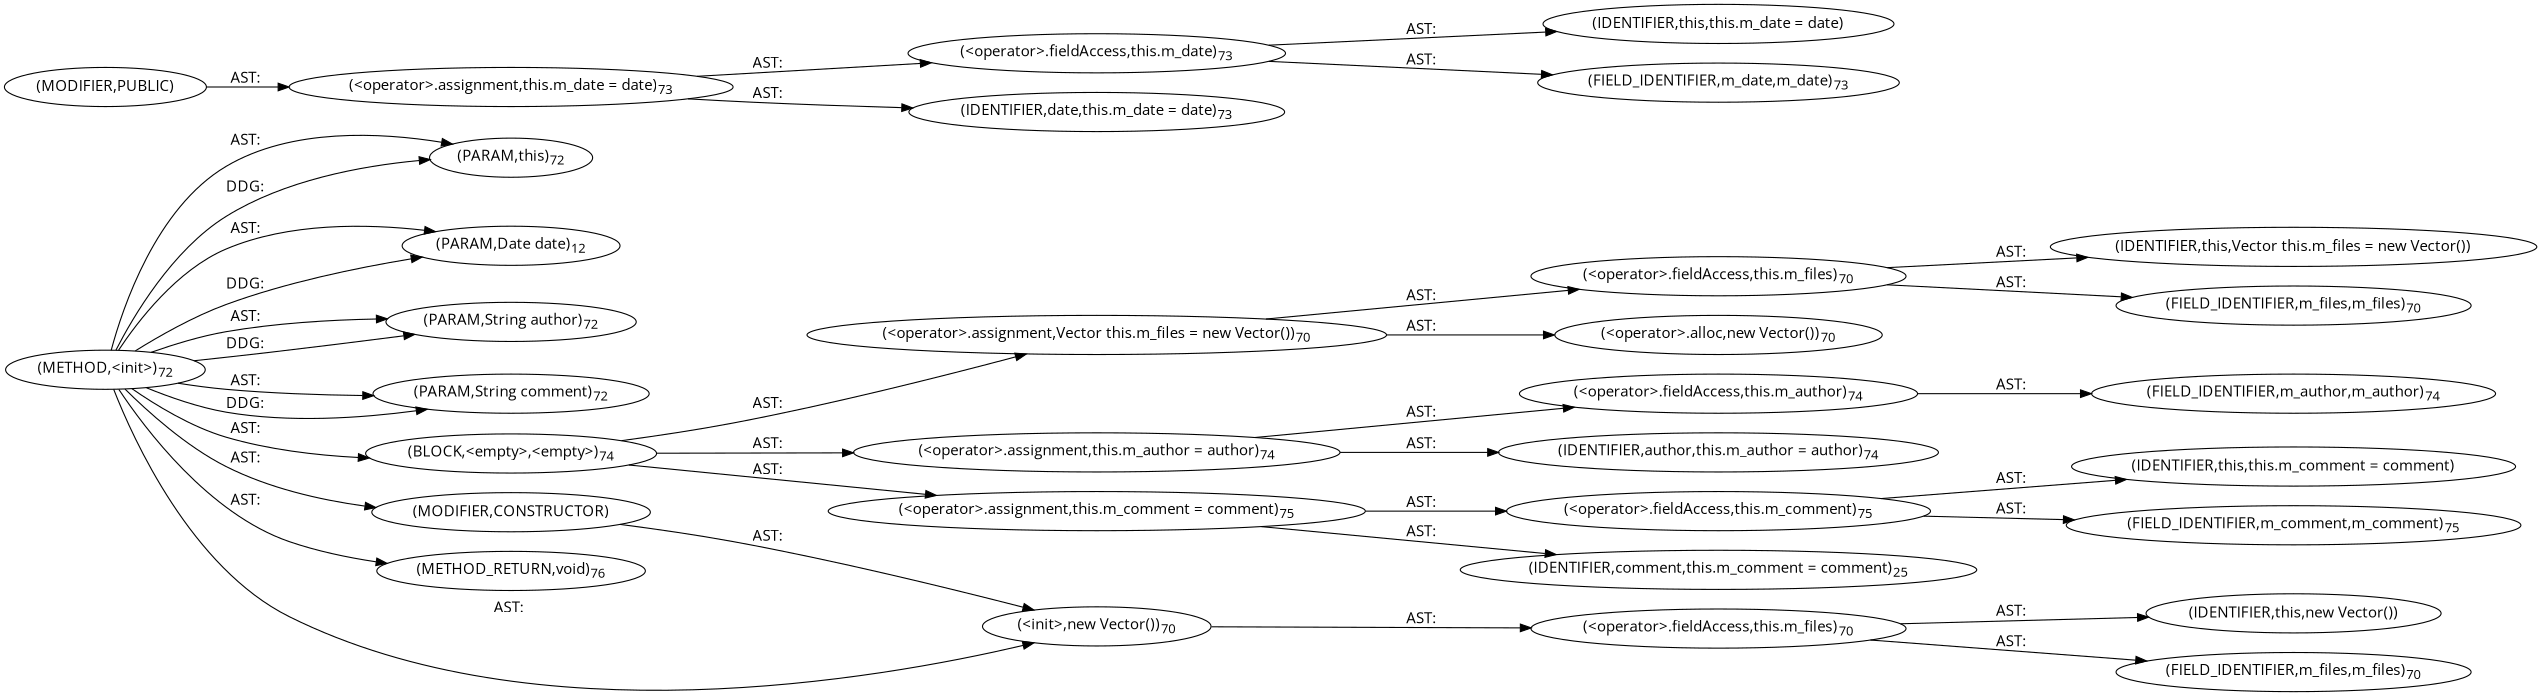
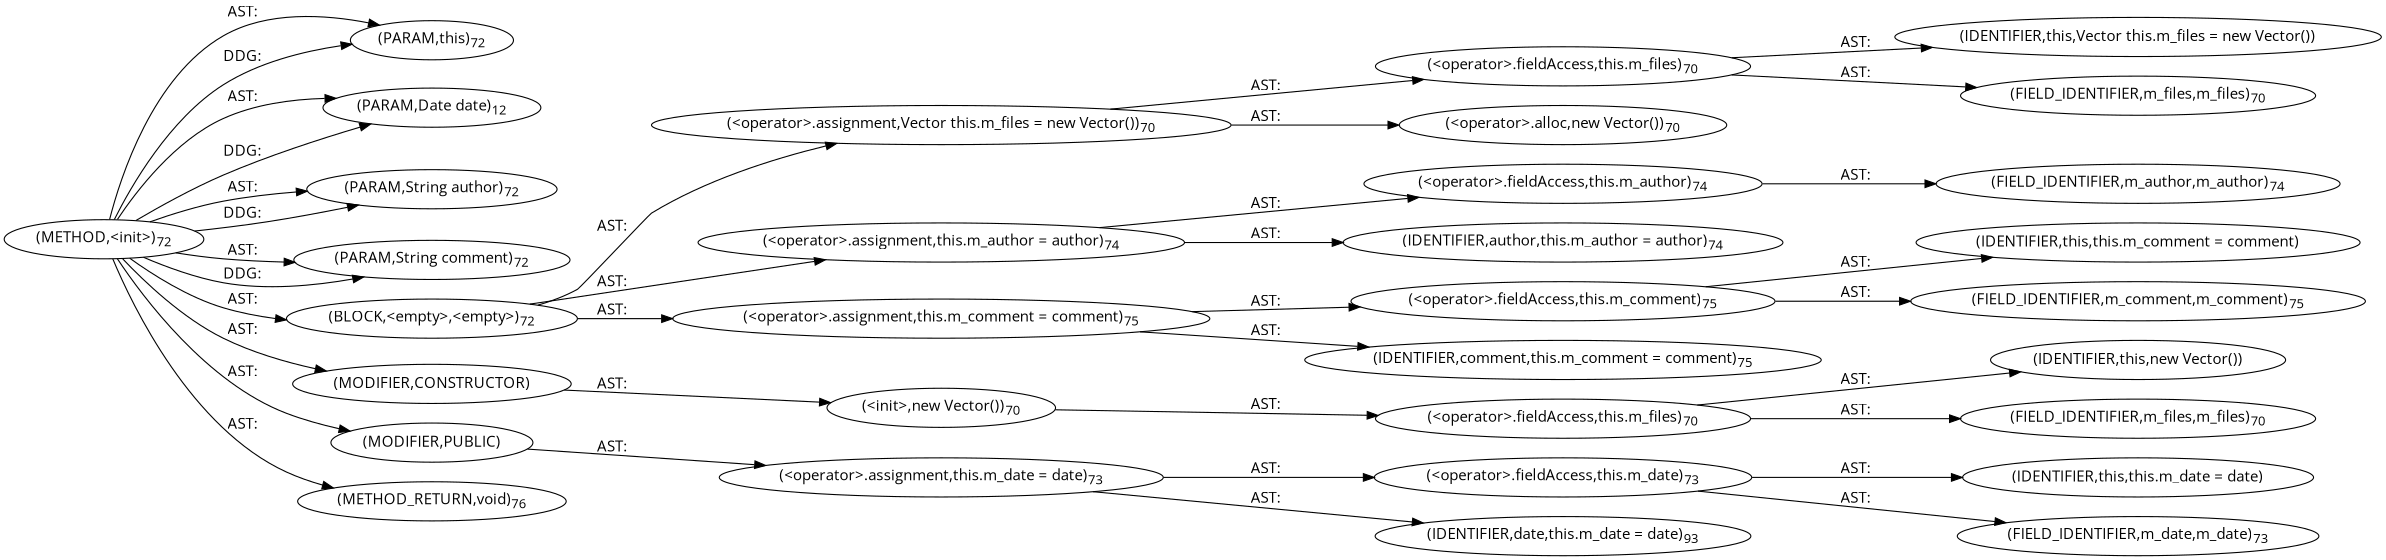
node "(IDENTIFIER,date,this.m_date = date)": text "73" -> "93"
node "(BLOCK,<empty>,<empty>)": text "74" -> "72"
node "(IDENTIFIER,comment,this.m_comment = comment)": text "25" -> "75"
edge "(METHOD,<init>)" -> "(<init>,new Vector())": now "(METHOD,<init>)" -> "(MODIFIER,PUBLIC)"
